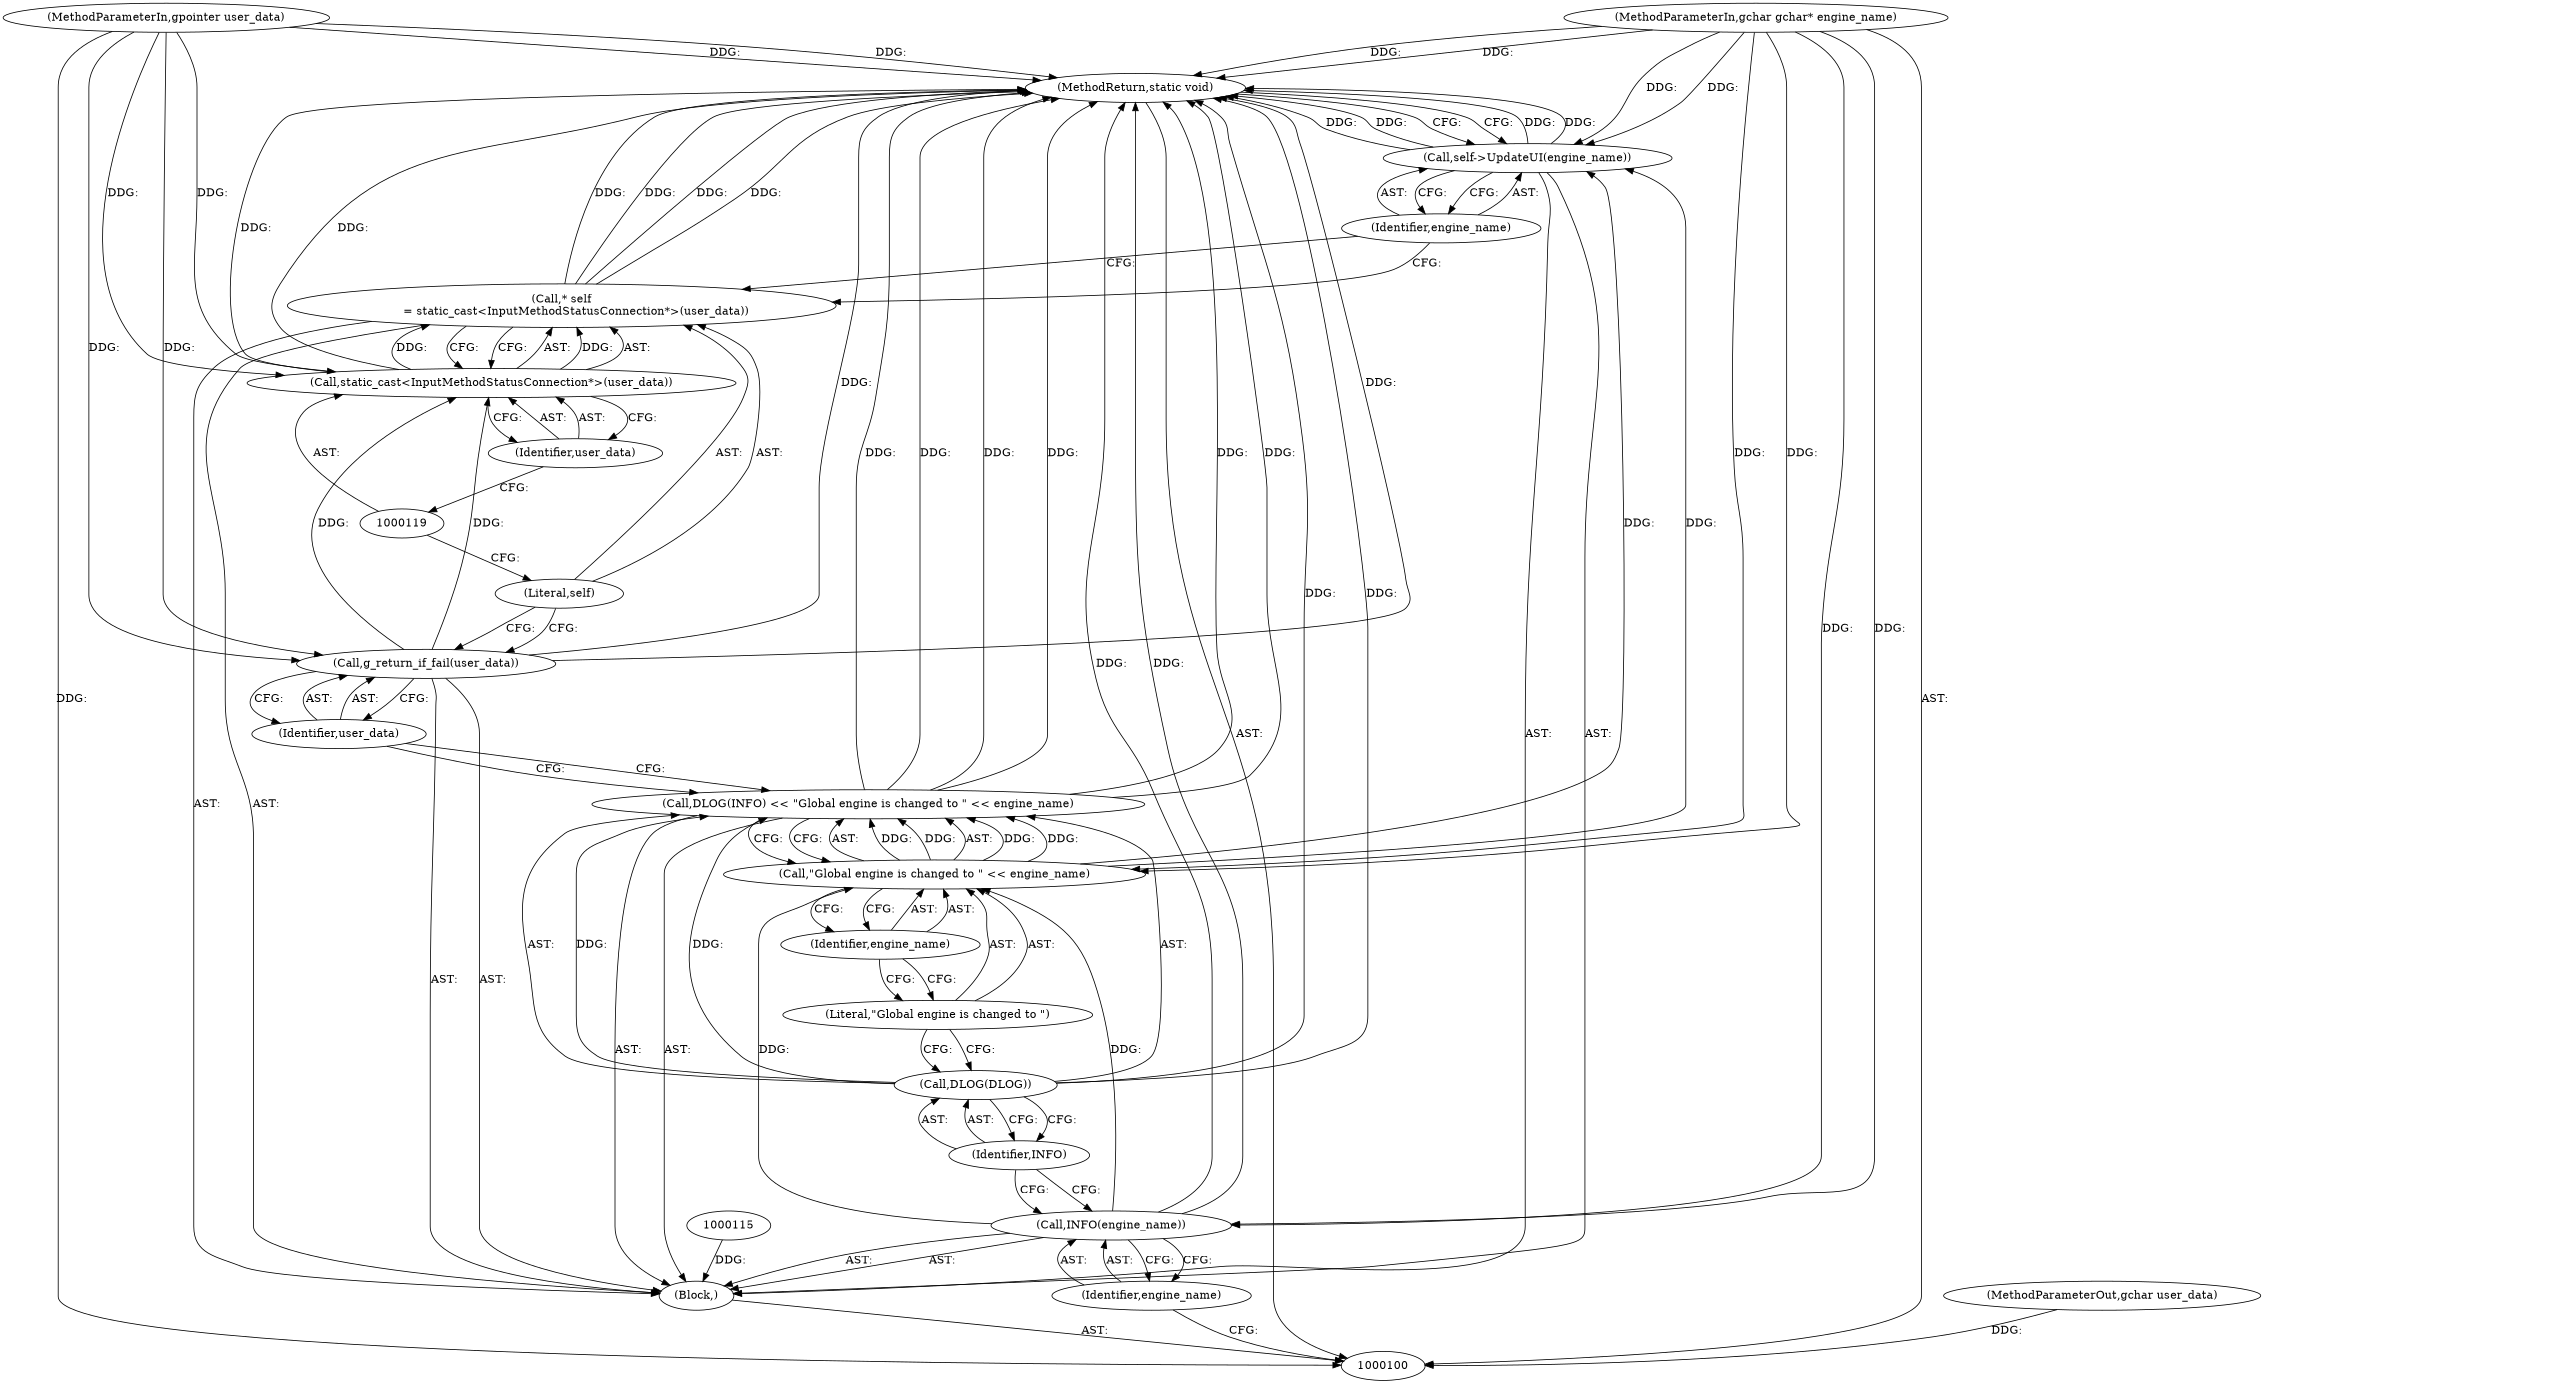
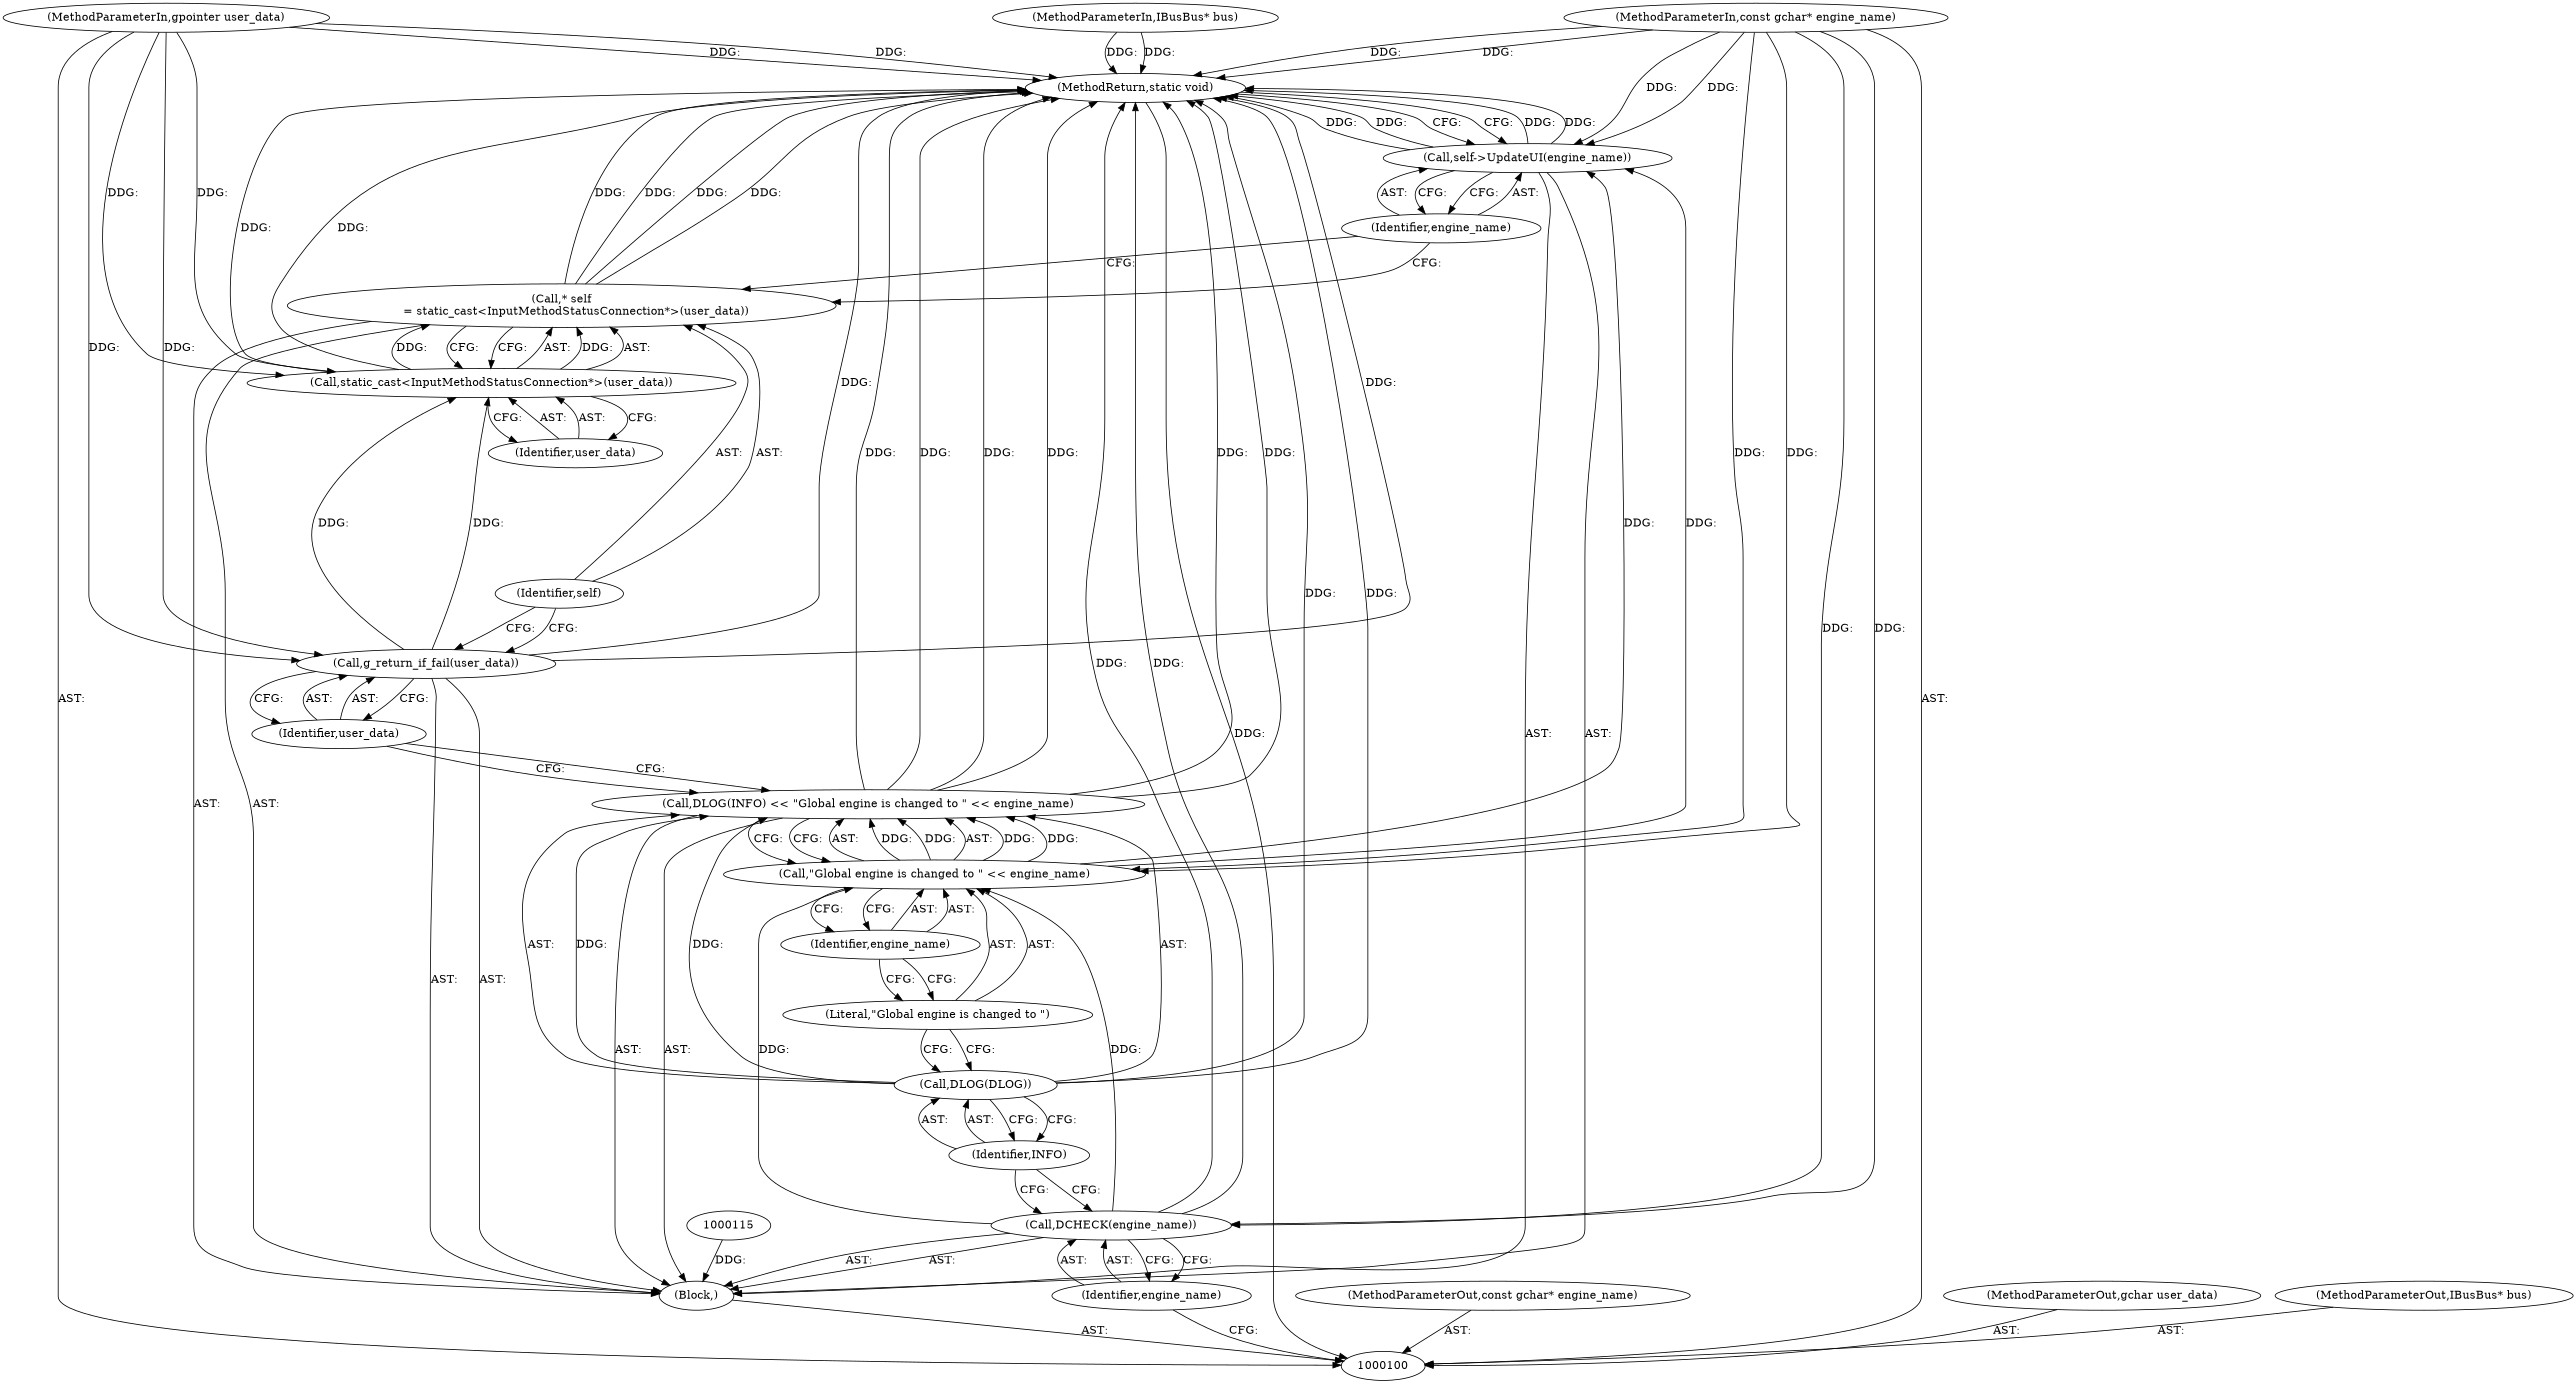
node "(MethodParameterIn,IBusBus* bus)": added
node "(MethodParameterIn,gchar gchar* engine_name)": label "(MethodParameterIn,gchar gchar* engine_name)" -> "(MethodParameterIn,const gchar* engine_name)"
node "1000119": removed
node "(Literal,self)": label "(Literal,self)" -> "(Identifier,self)"
edge "(MethodParameterIn,gpointer user_data)" -> "1000100": label "DDG: " -> "AST: "
edge "(MethodReturn,static void)" -> "1000100": label "AST: " -> "DDG: "
node "(Call,INFO(engine_name))": label "(Call,INFO(engine_name))" -> "(Call,DCHECK(engine_name))"
node "(MethodParameterOut,const gchar* engine_name)": added
node "(MethodParameterOut,IBusBus* bus)": added
edge "(MethodParameterOut,gchar user_data)" -> "1000100": label "DDG: " -> "AST: "
